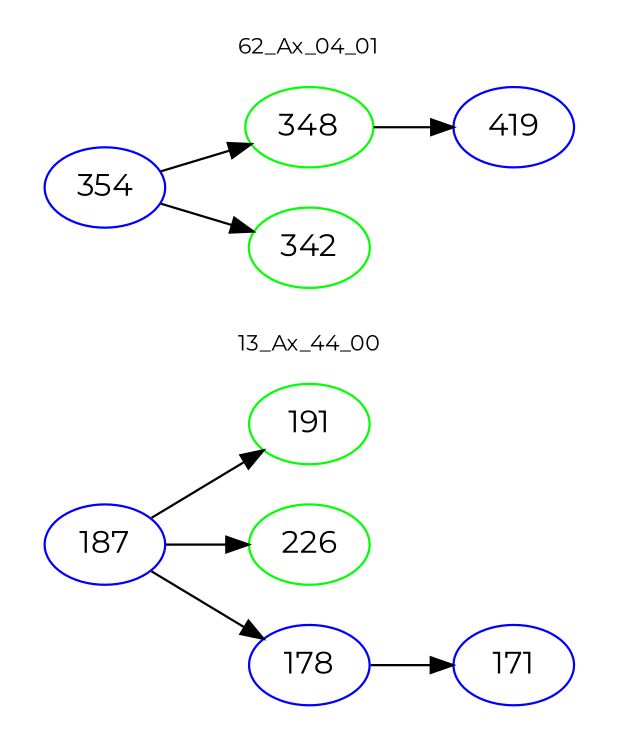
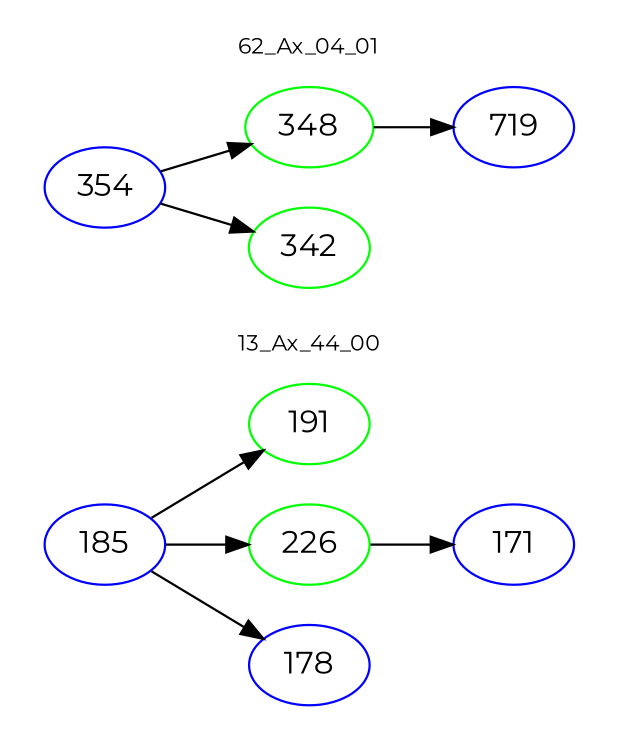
node "419": label "419" -> "719"
node "187": label "187" -> "185"
edge "178" -> "171": now "226" -> "171"
